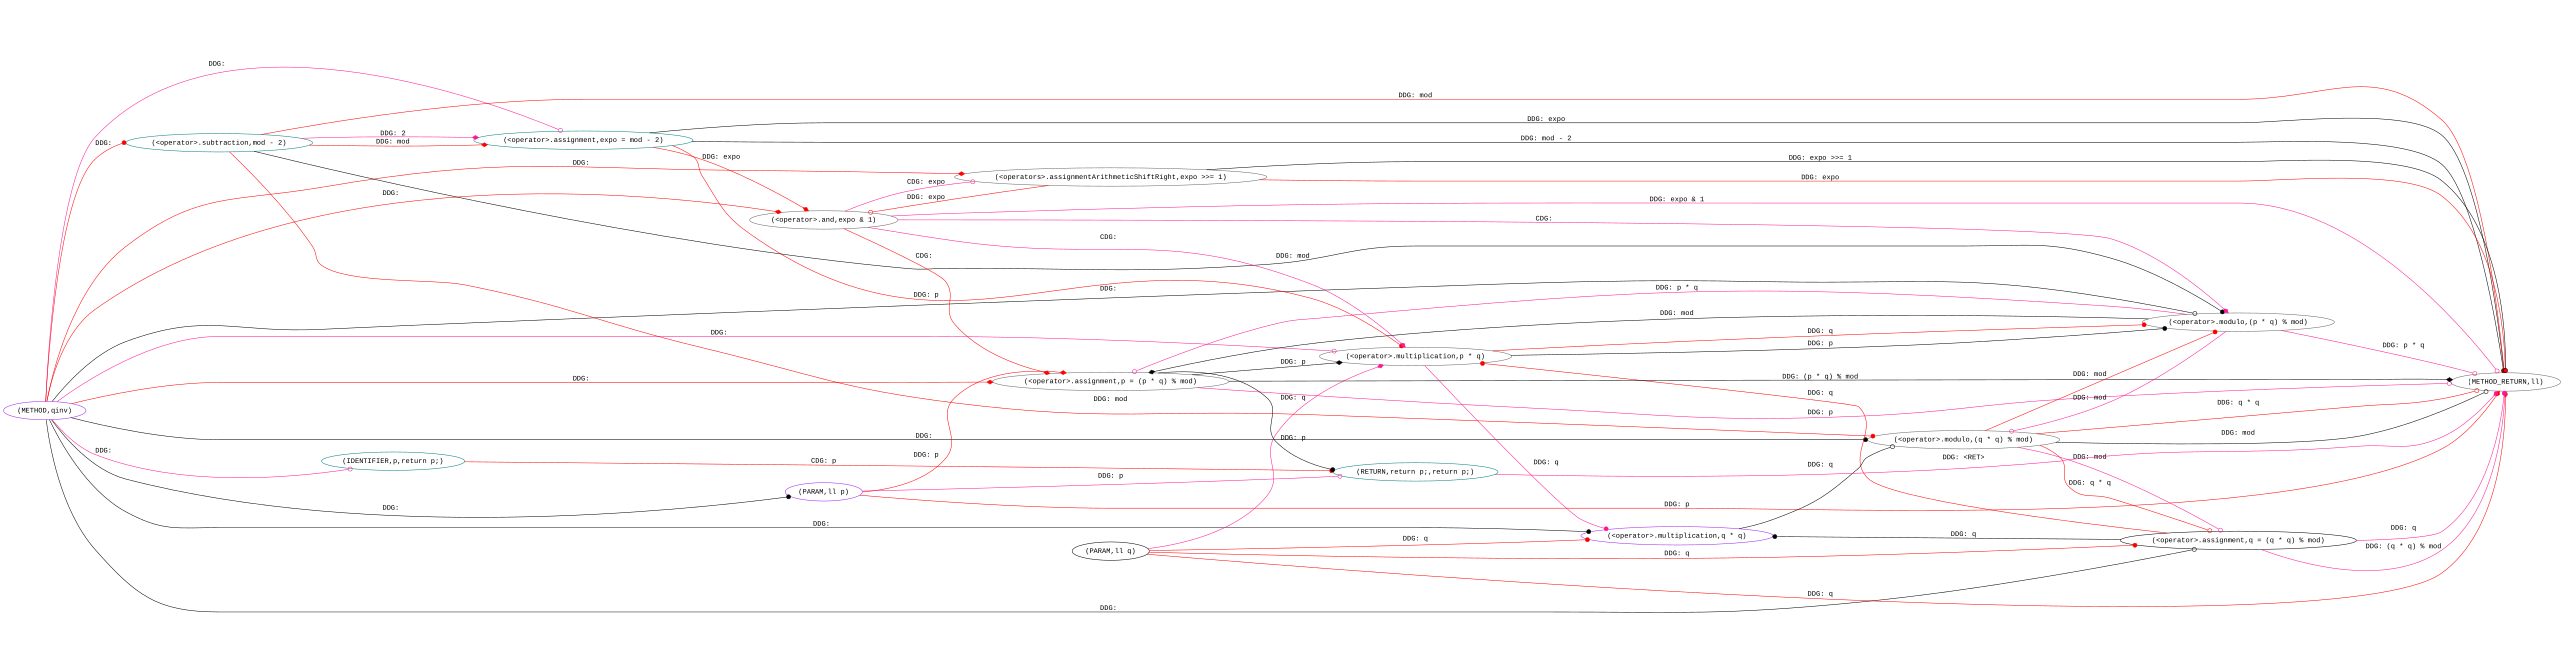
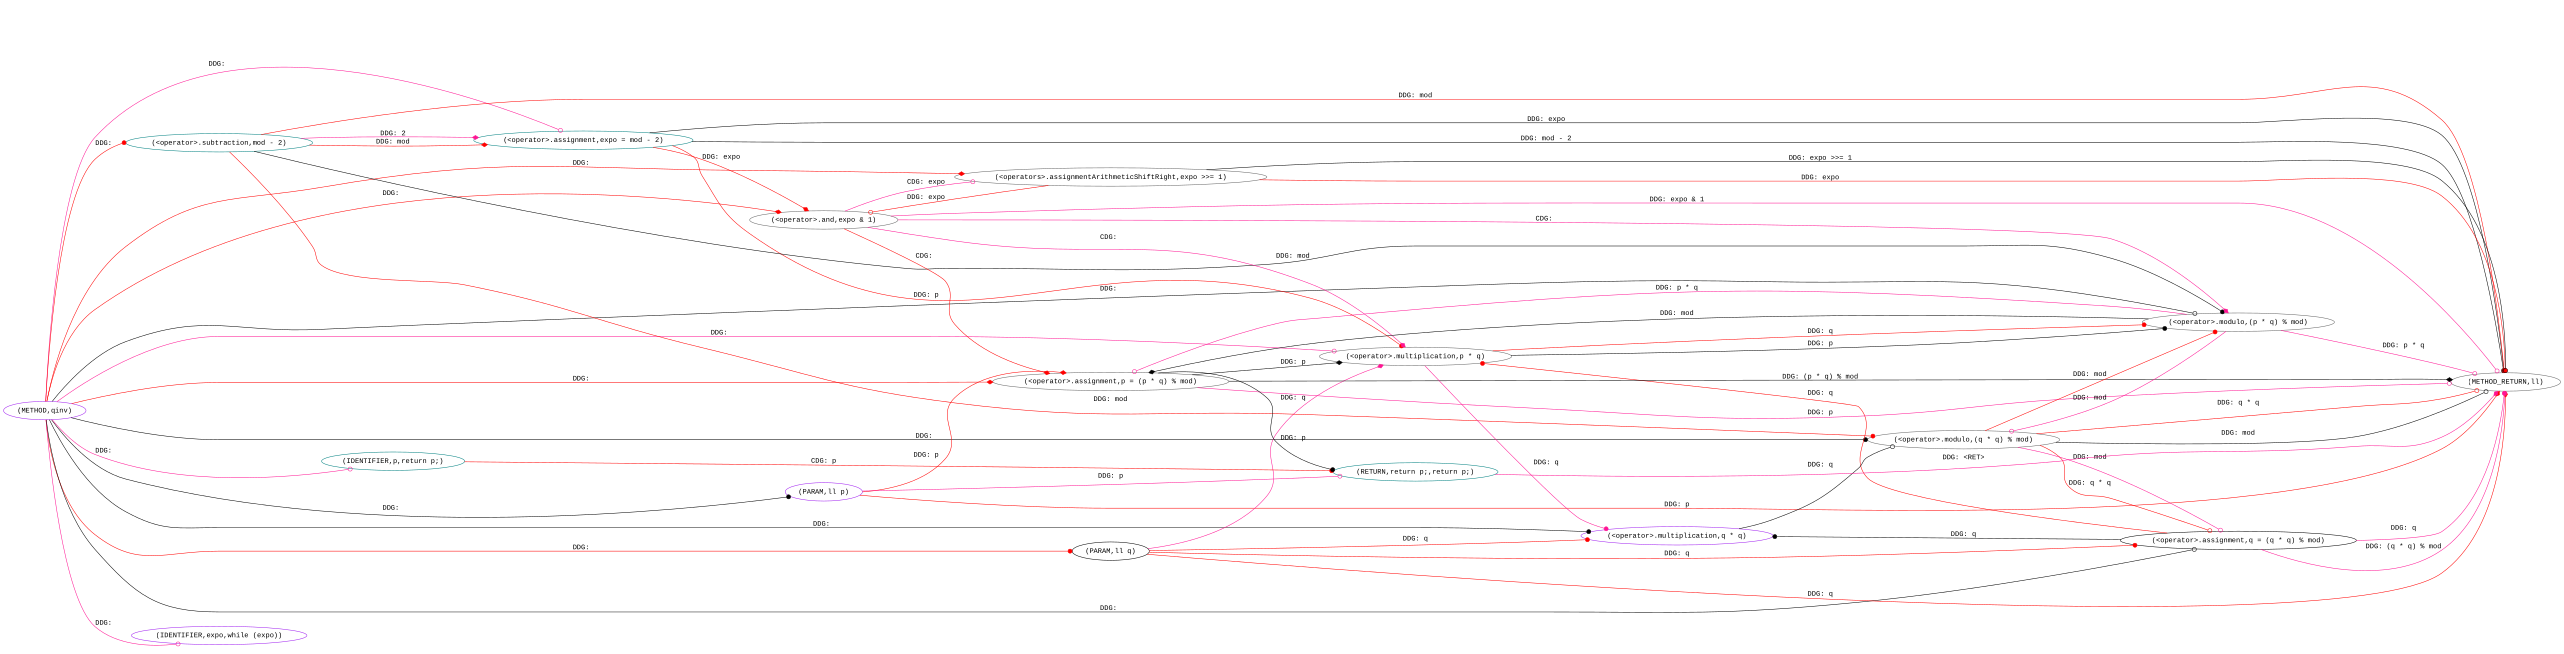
edge "(METHOD,qinv)" -> "(PARAM,ll q)": added, label "DDG:"
node "(IDENTIFIER,expo,while (expo))": added
